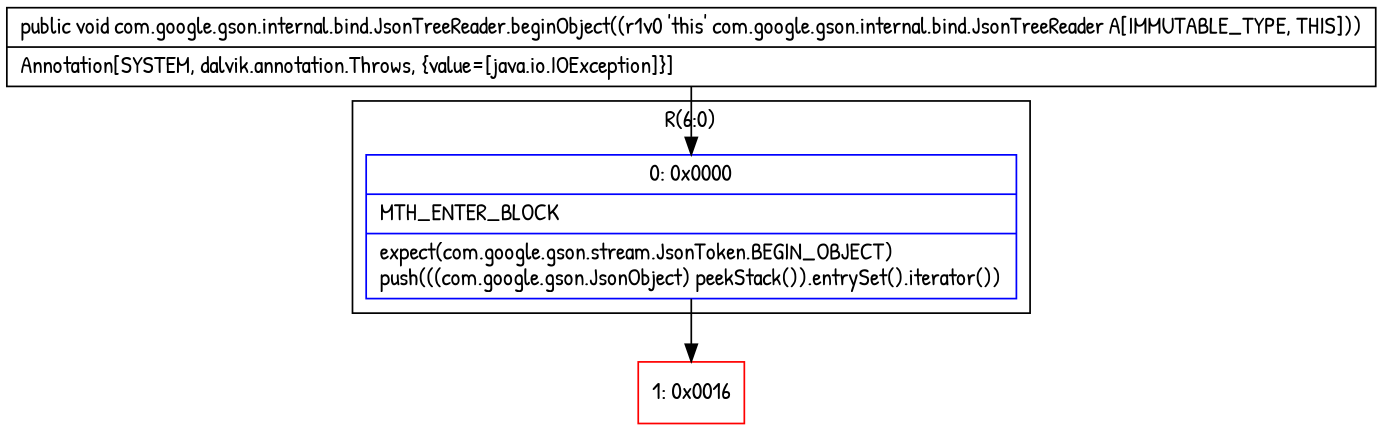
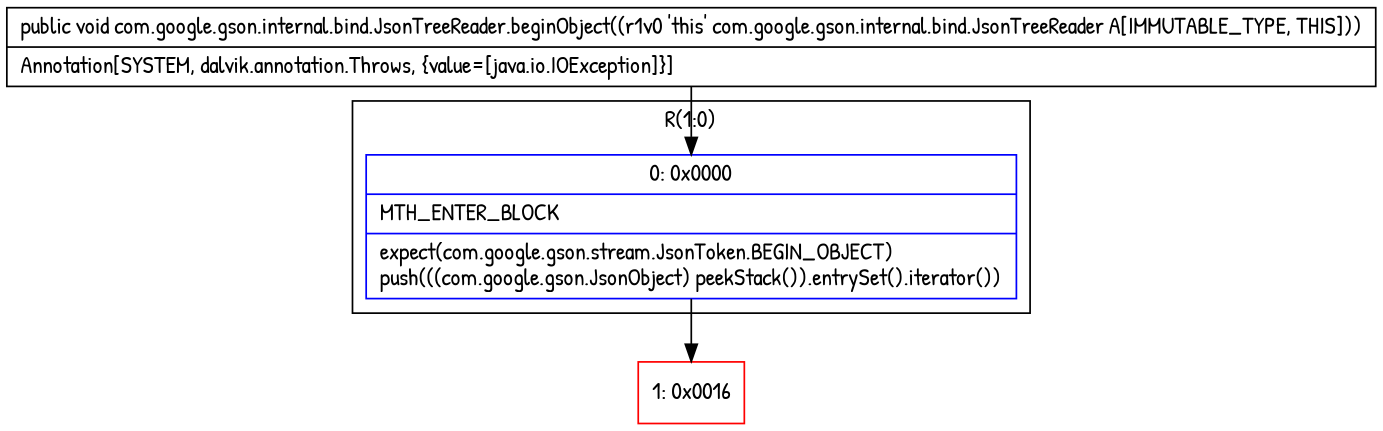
cluster "R(6:0)": label "R(6:0)" -> "R(1:0)"
